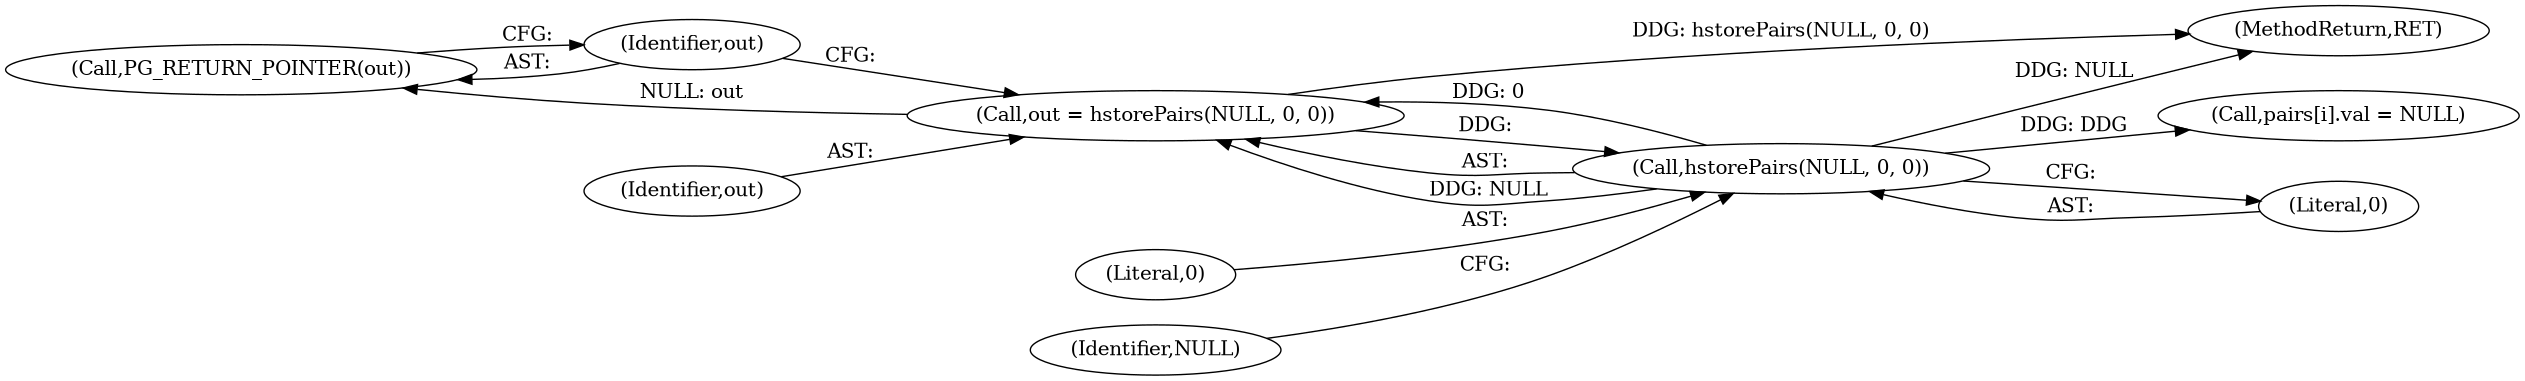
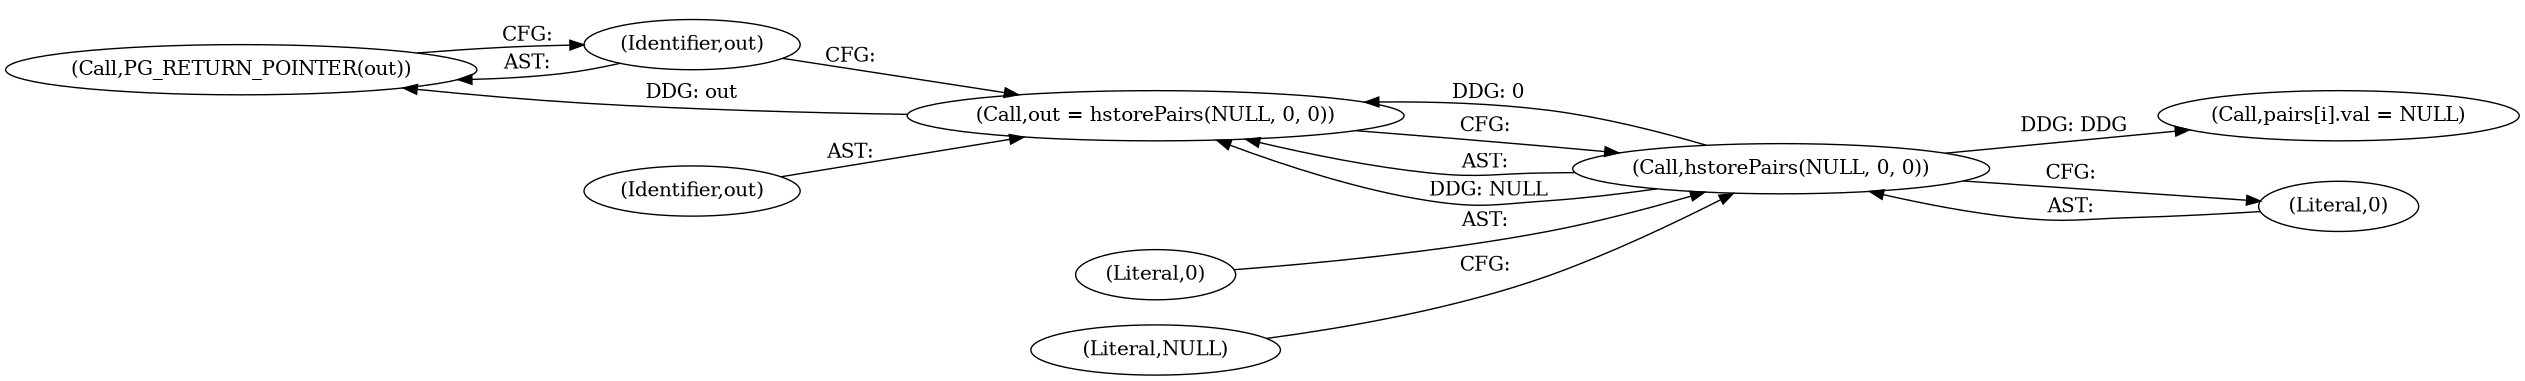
node "(MethodReturn,RET)": removed
edge "(Call,out = hstorePairs(NULL, 0, 0))" -> "(Call,PG_RETURN_POINTER(out))": label "NULL: out" -> "DDG: out"
edge "(Call,out = hstorePairs(NULL, 0, 0))" -> "(Call,hstorePairs(NULL, 0, 0))": label "DDG: " -> "CFG: "
node "(Identifier,NULL)": label "(Identifier,NULL)" -> "(Literal,NULL)"
